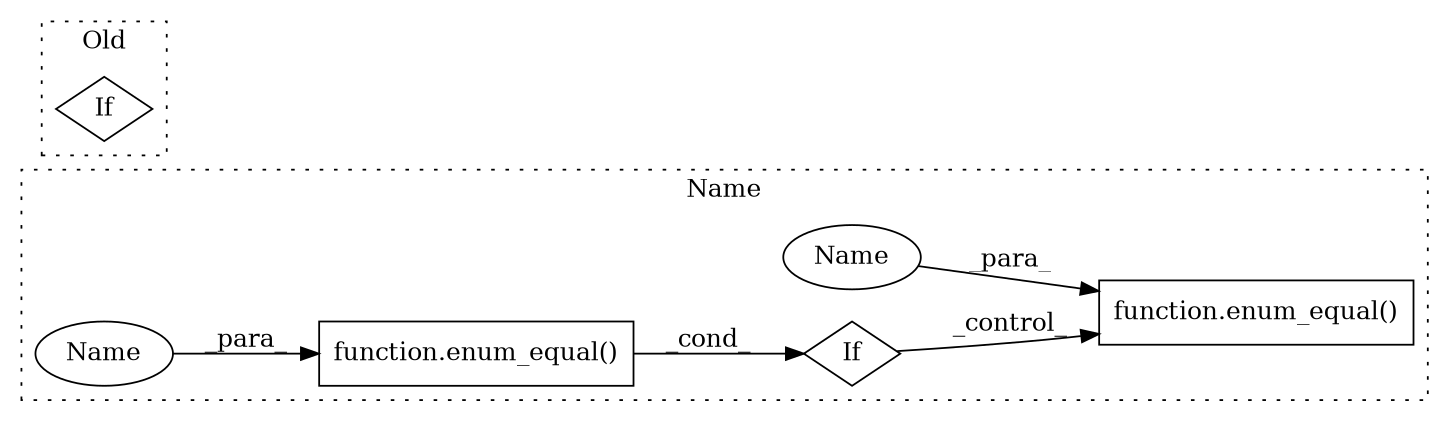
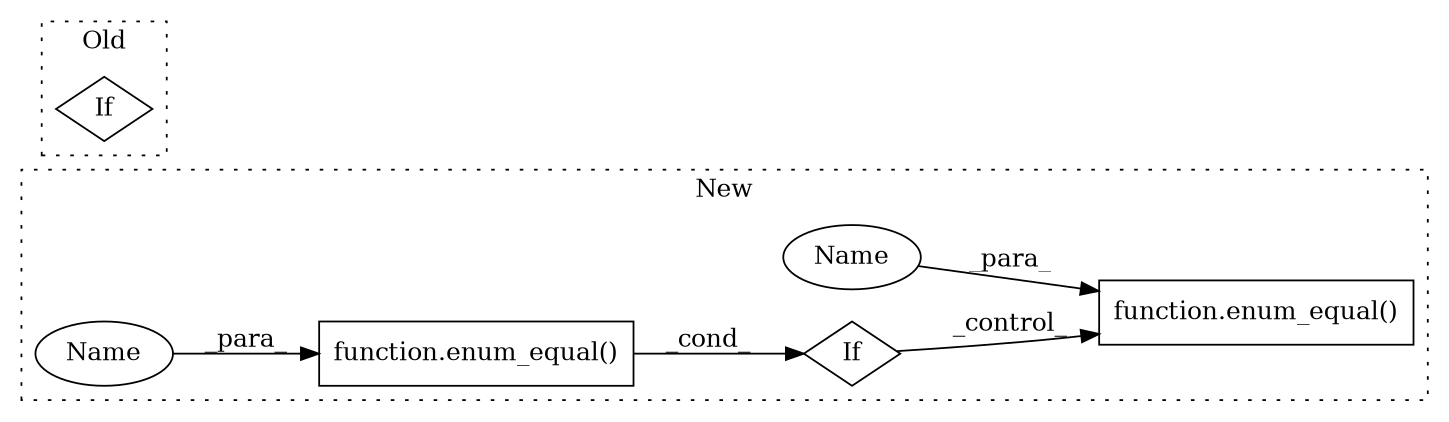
cluster "Name": label "Name" -> "New"
